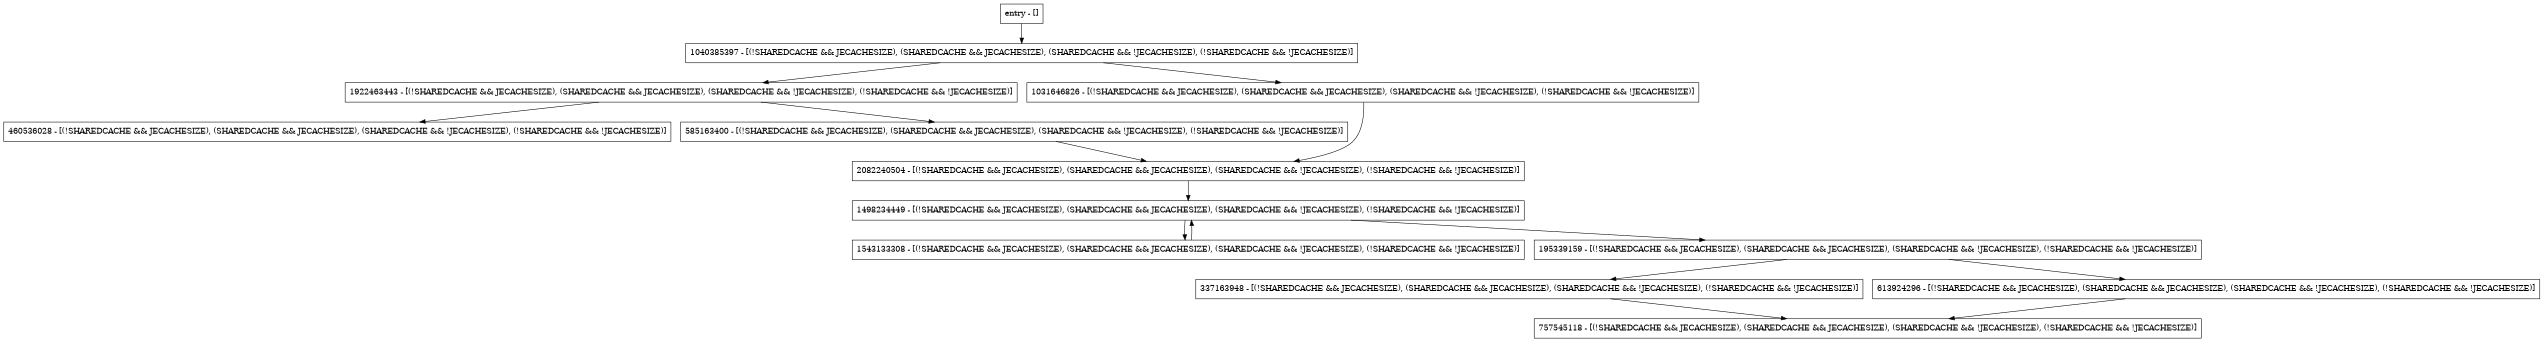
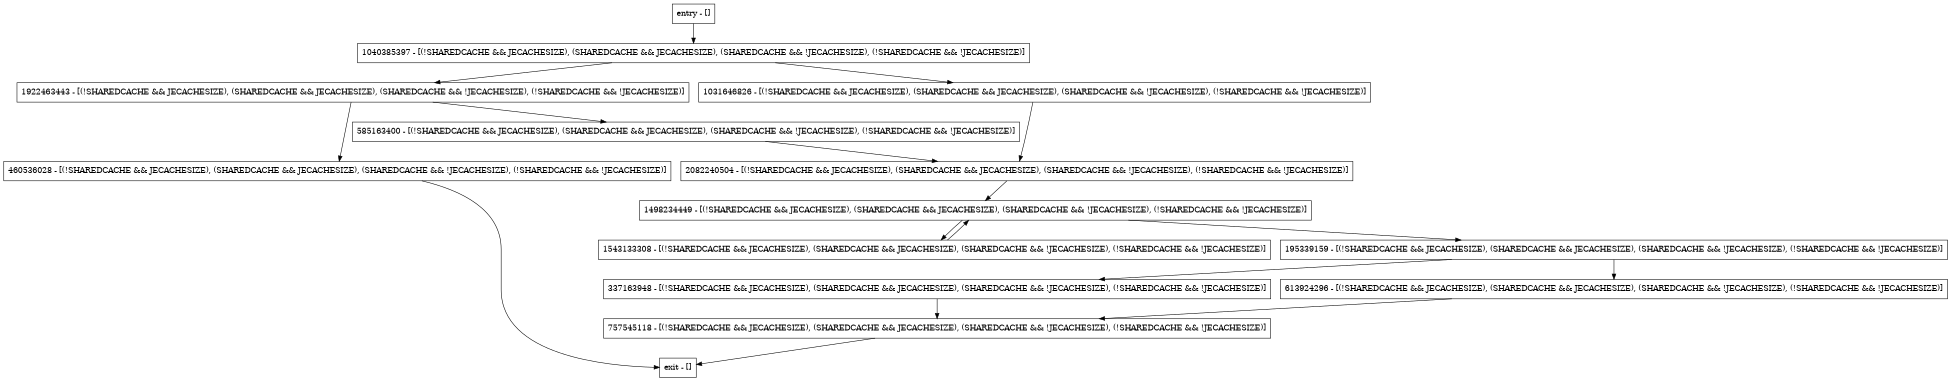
node "exit - []": added
